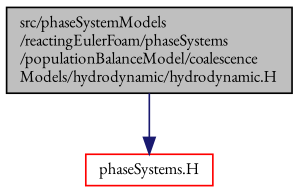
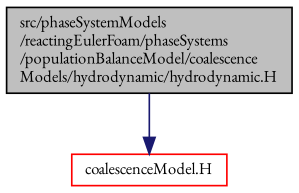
node "phaseSystems.H": label "phaseSystems.H" -> "coalescenceModel.H"
